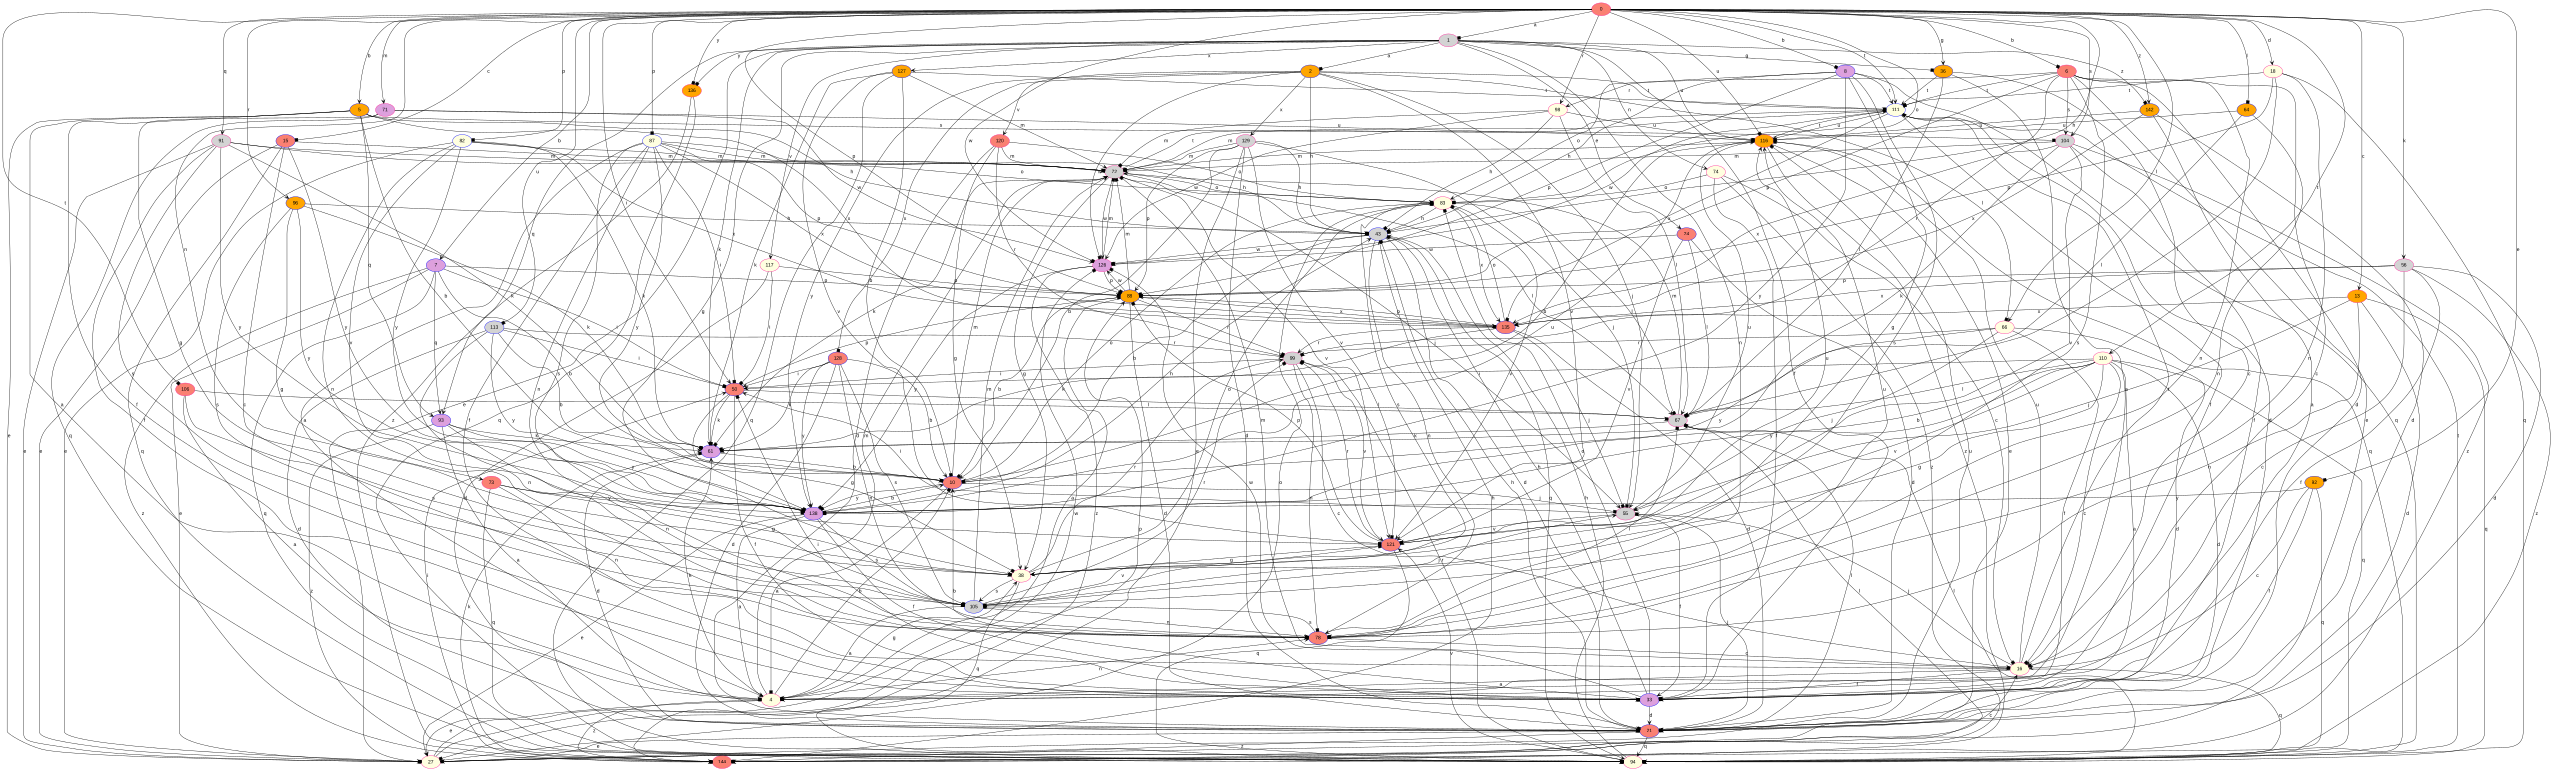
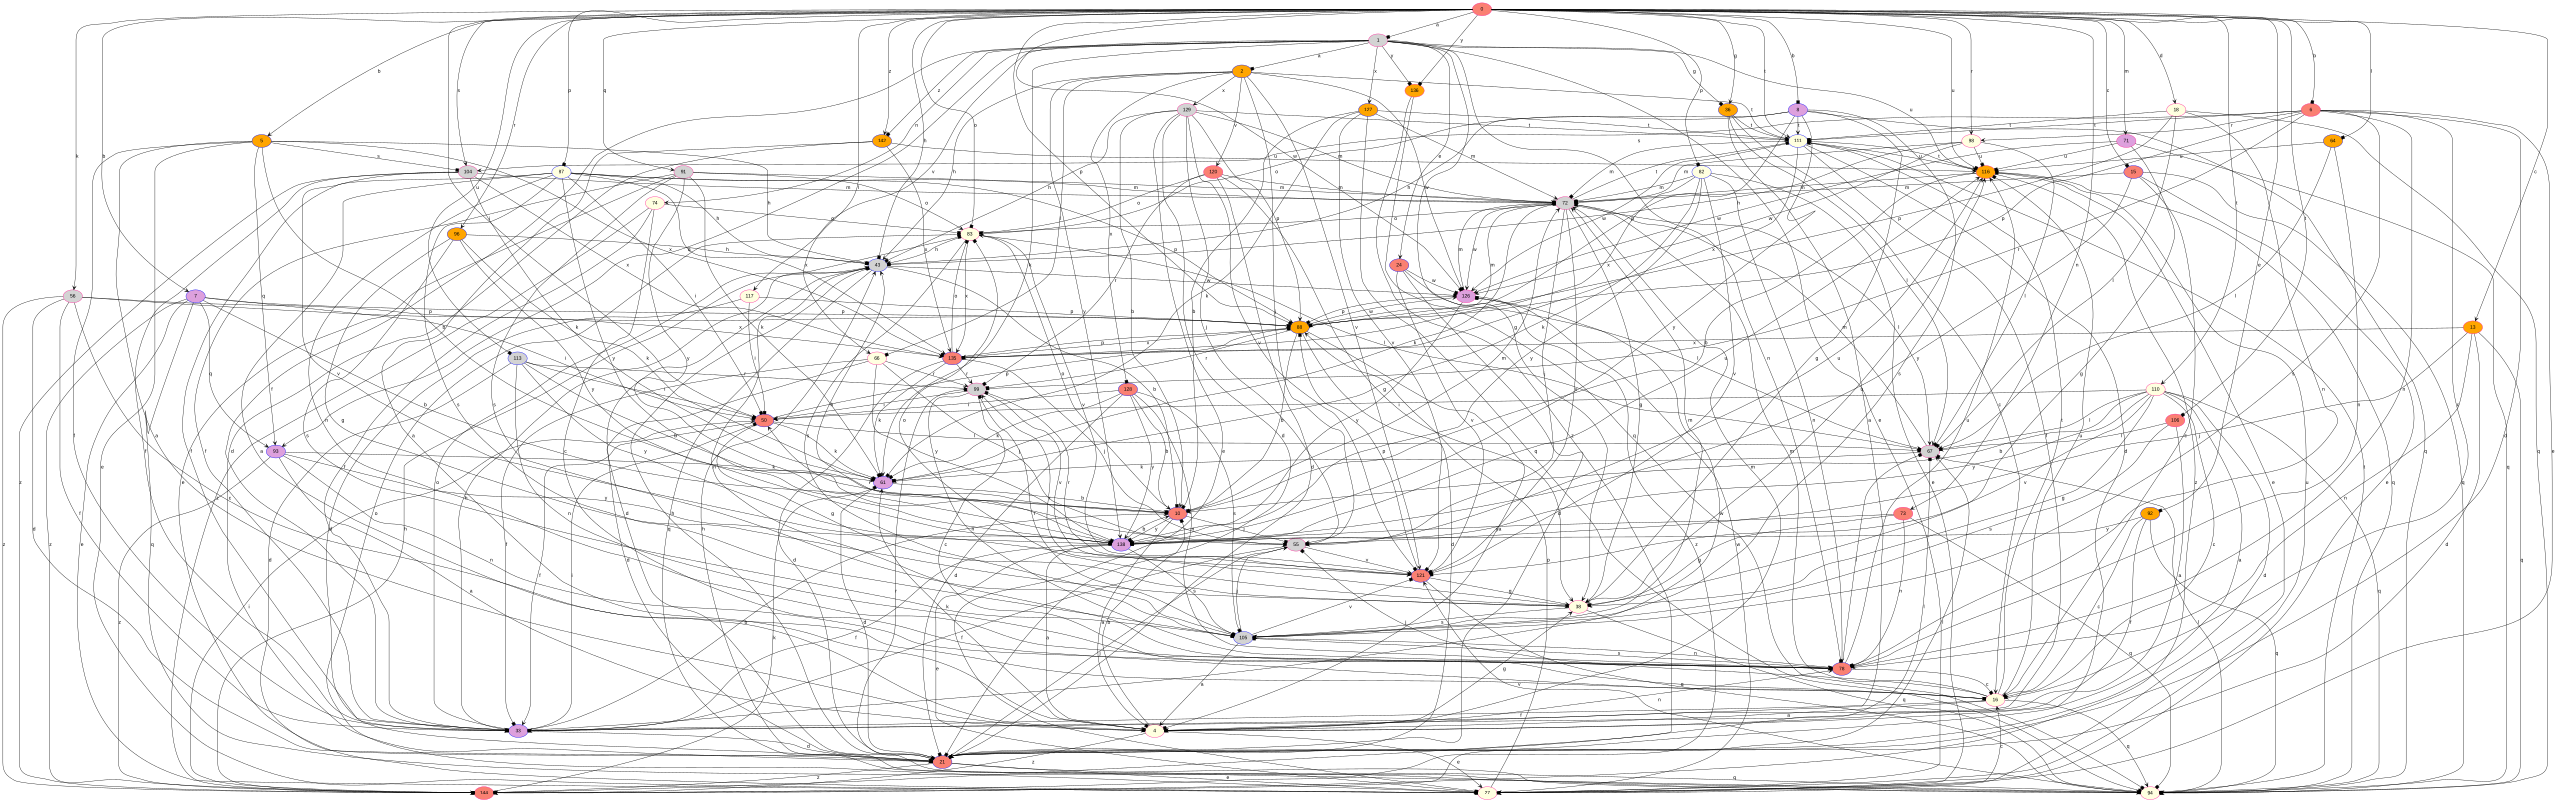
edge "129" -> "111": added, label "t"
edge "98" -> "67": arrowhead vee -> box
